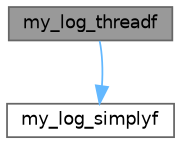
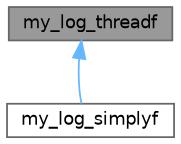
edge "my_log_threadf" -> "my_log_simplyf": reversed
